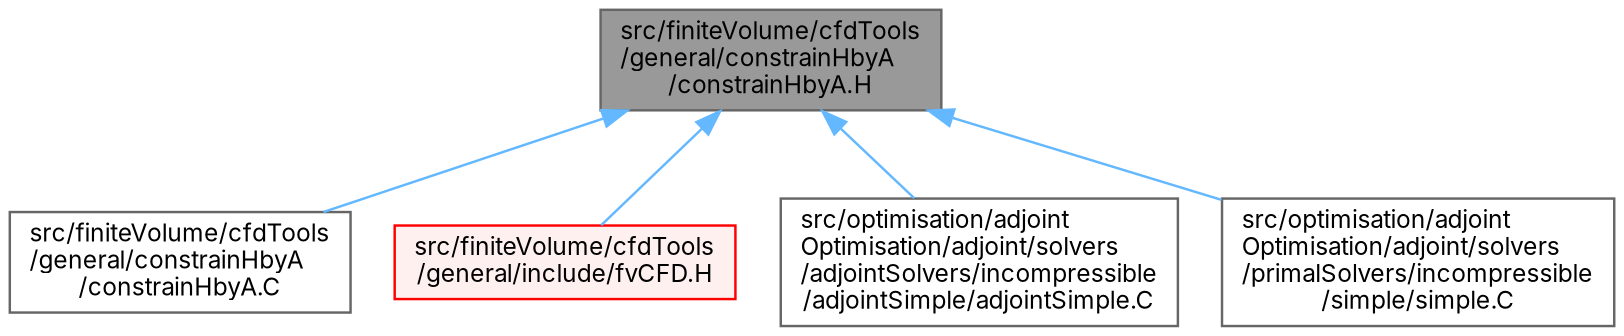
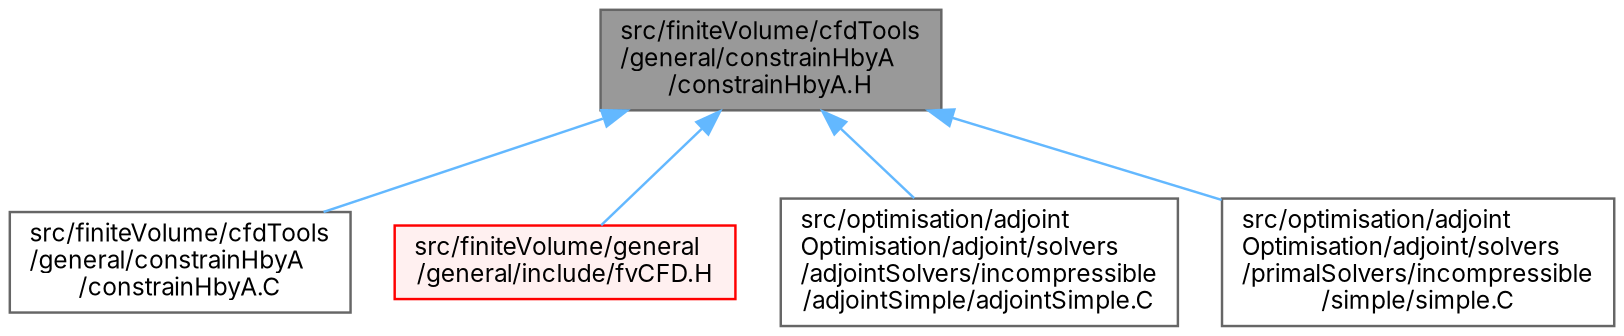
node "src/finiteVolume/cfdTools /general/include/fvCFD.H": label "src/finiteVolume/cfdTools /general/include/fvCFD.H" -> "src/finiteVolume/general /general/include/fvCFD.H"
